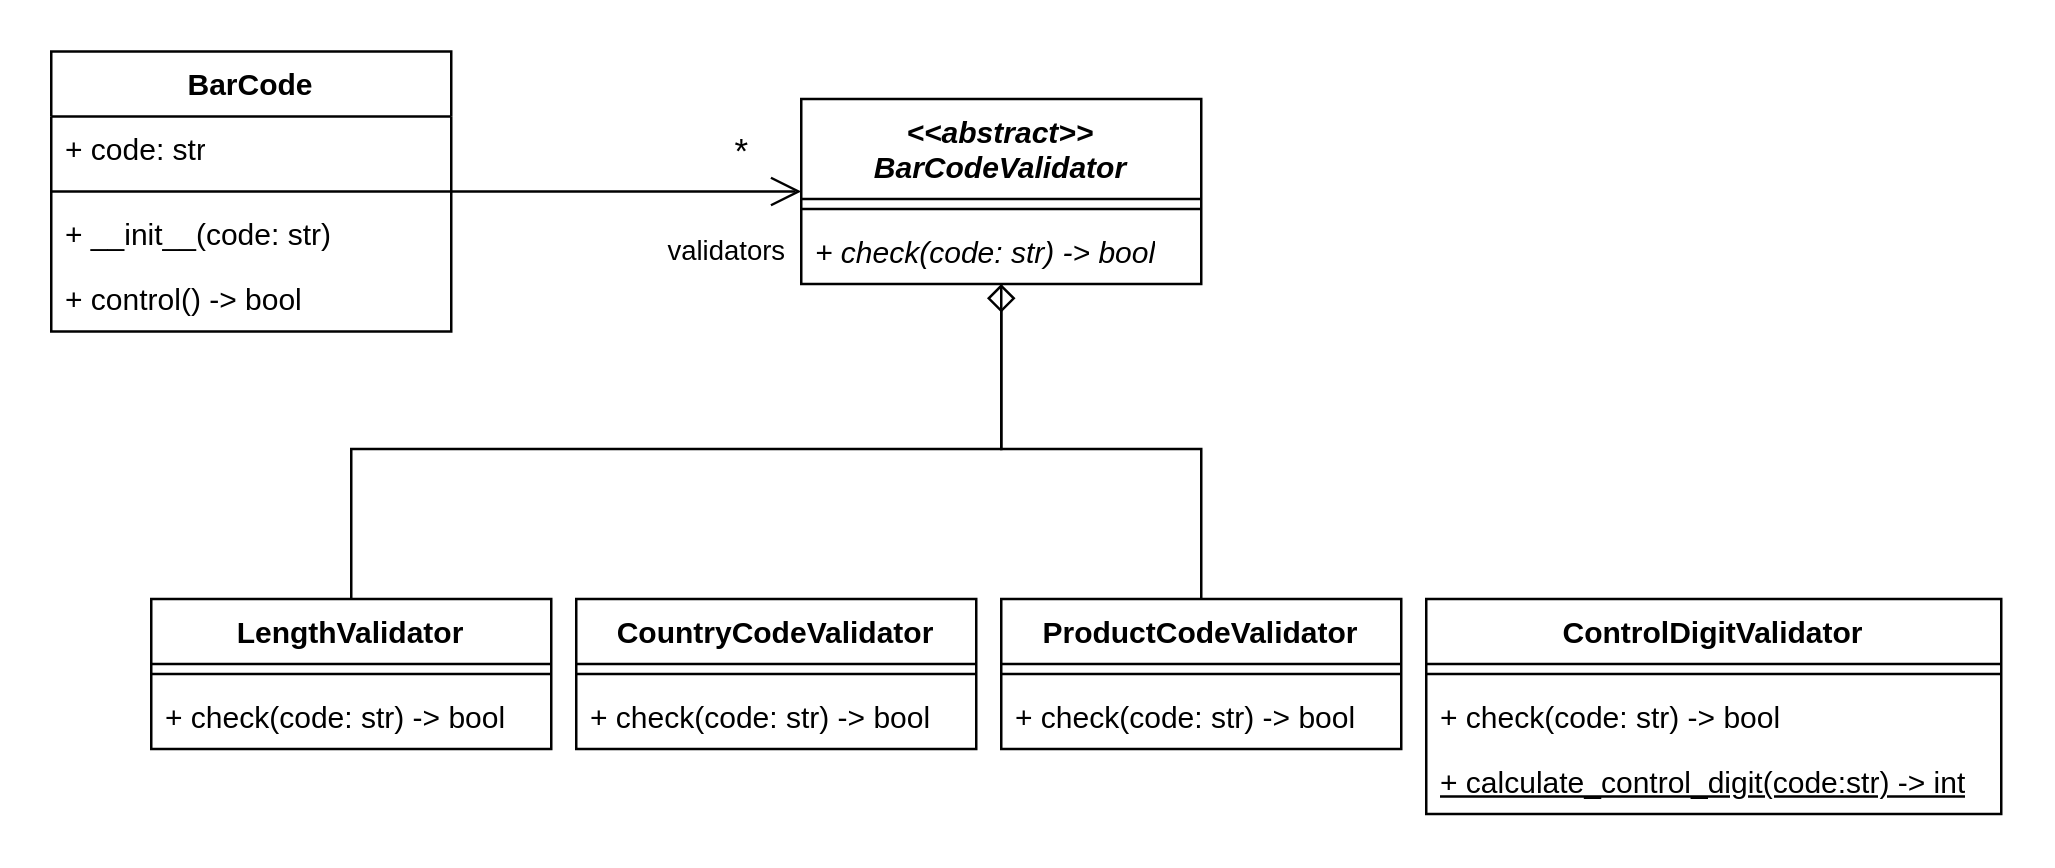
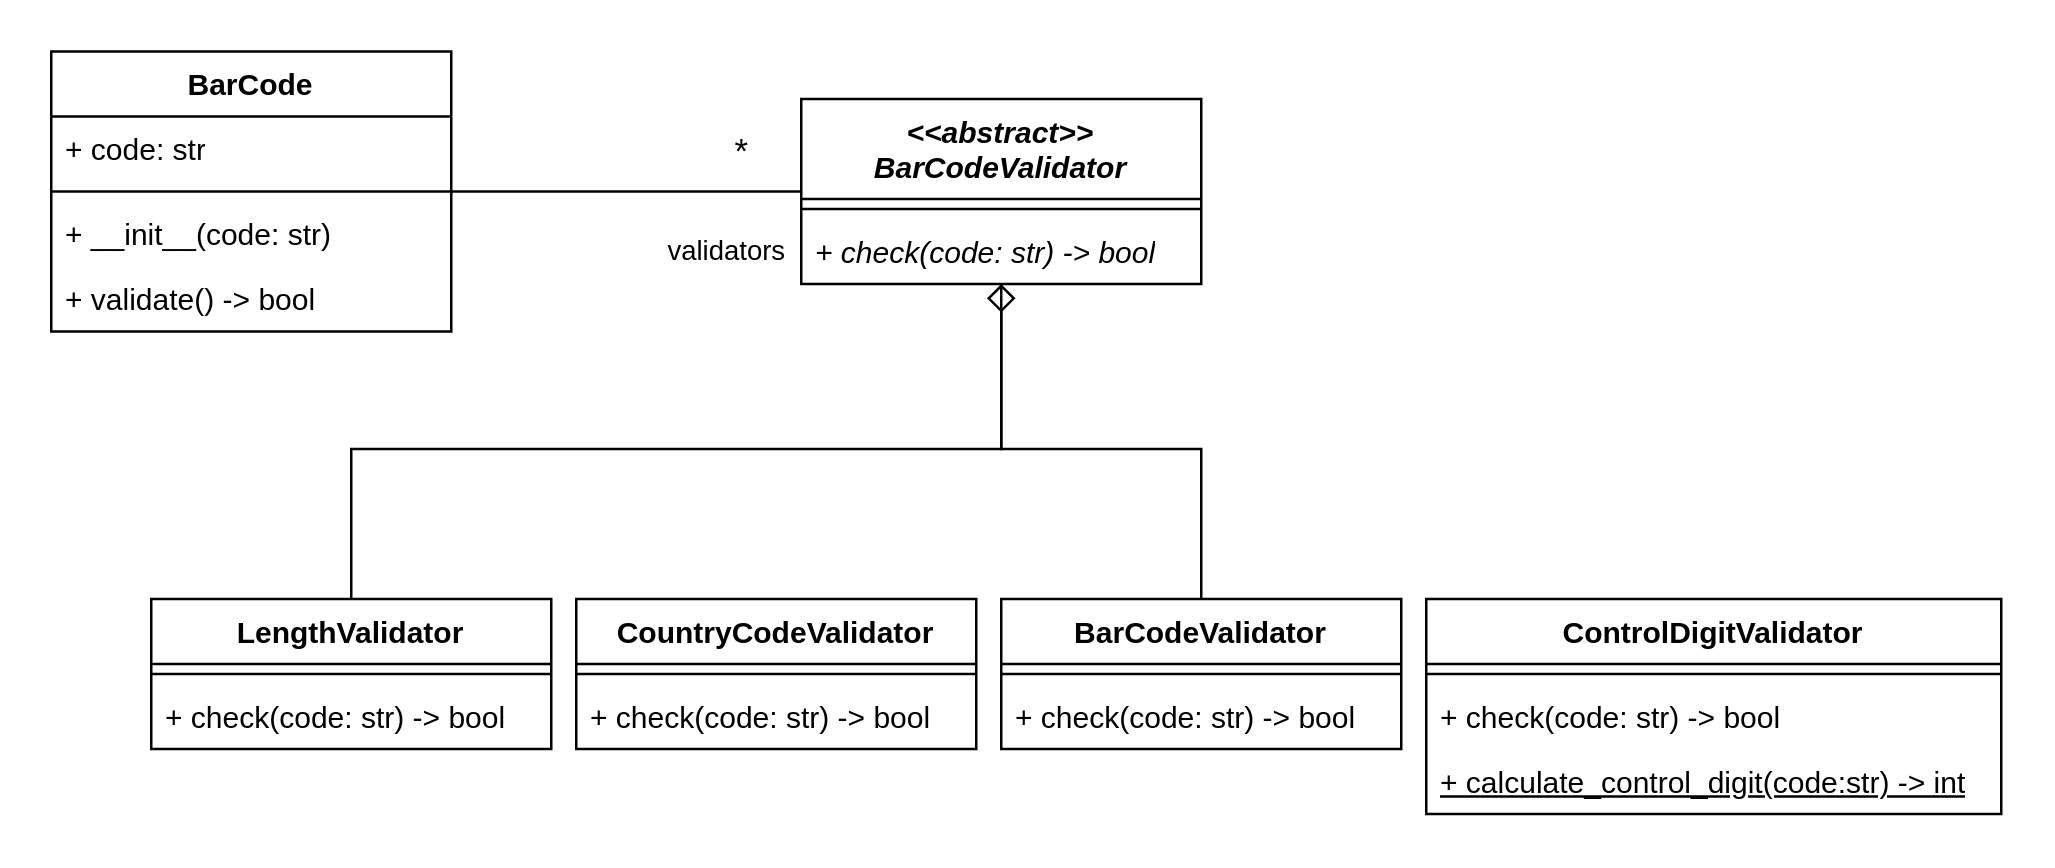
edge "BarCode" -> "<<abstract>> BarCodeValidator": arrowhead open -> none
node "+ control() -> bool": label "+ control() -> bool" -> "+ validate() -> bool"
node "ProductCodeValidator": label "ProductCodeValidator" -> "BarCodeValidator"
